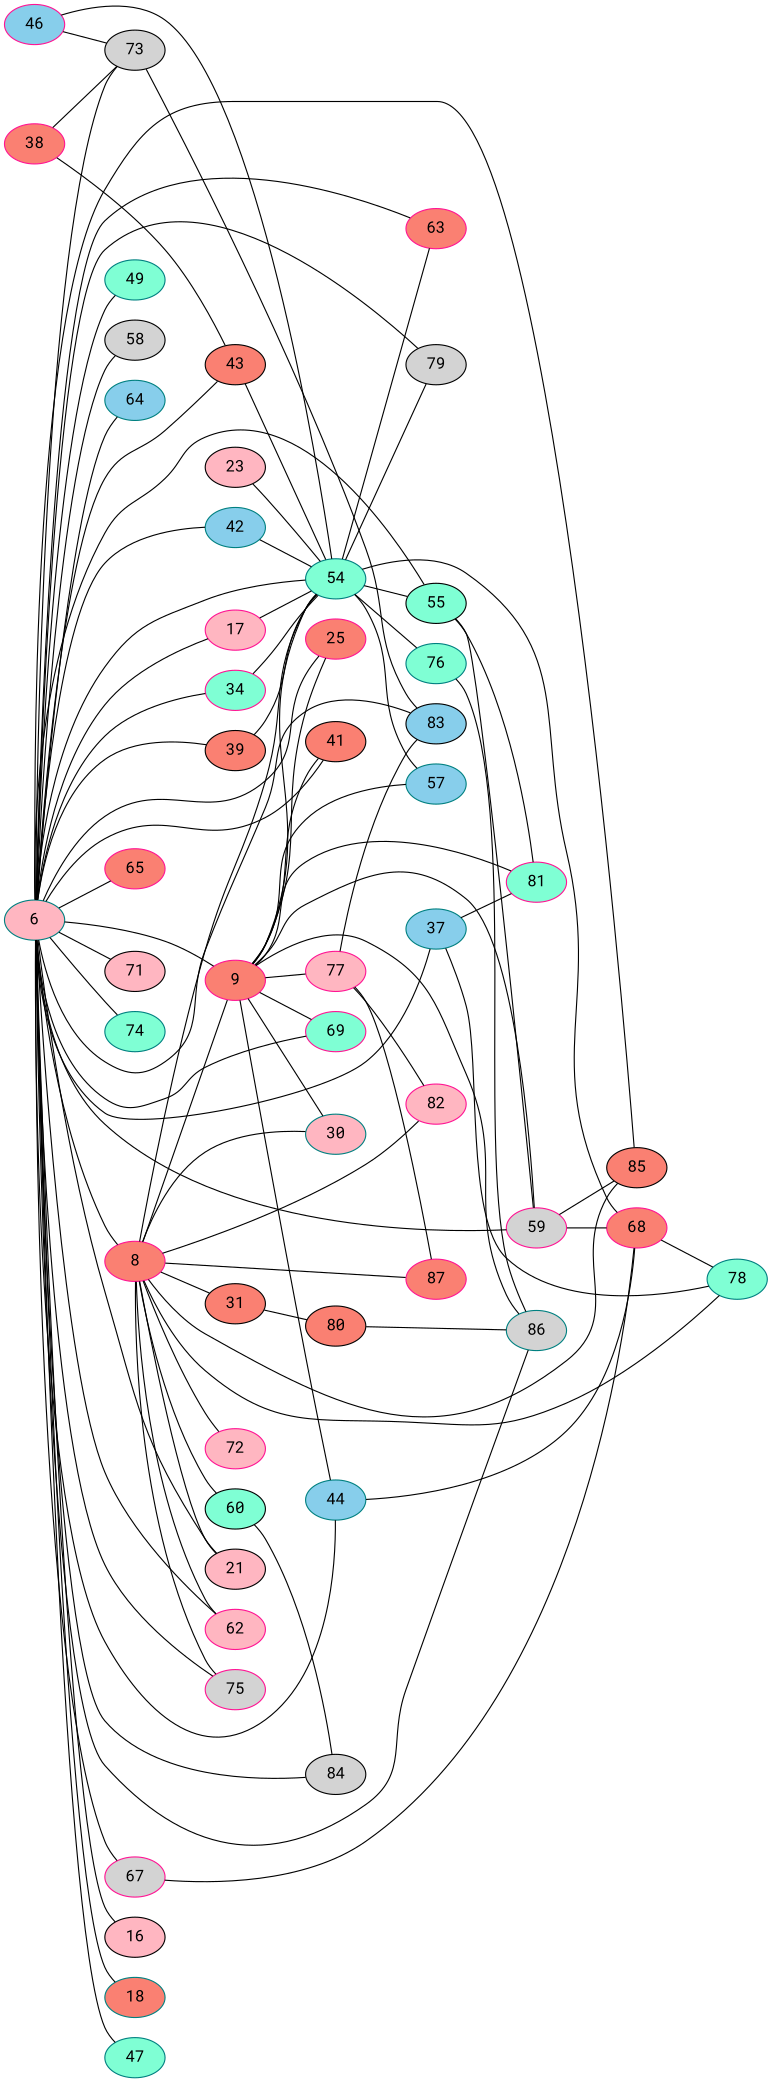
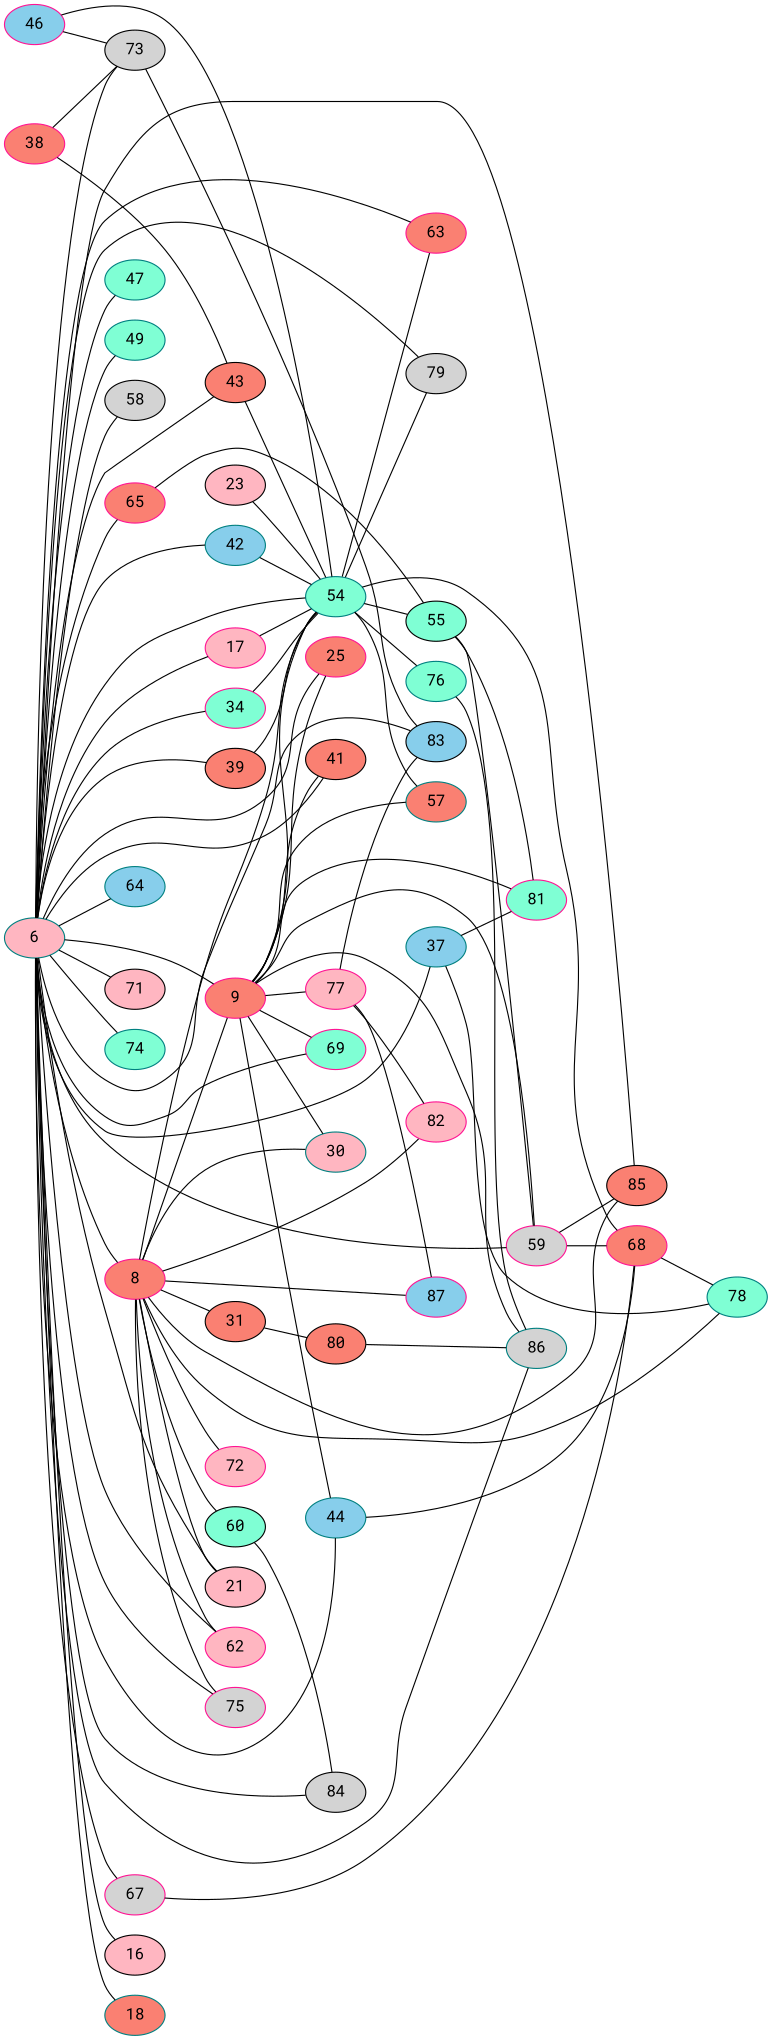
edge "55" -- "6": now "55" -- "65"
node "57": fillcolor skyblue -> salmon
node "87": fillcolor salmon -> skyblue
